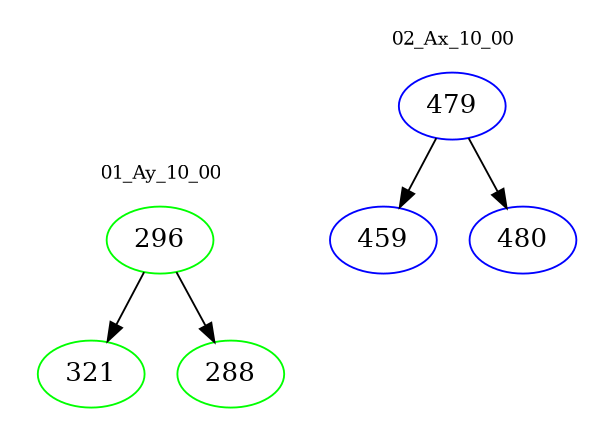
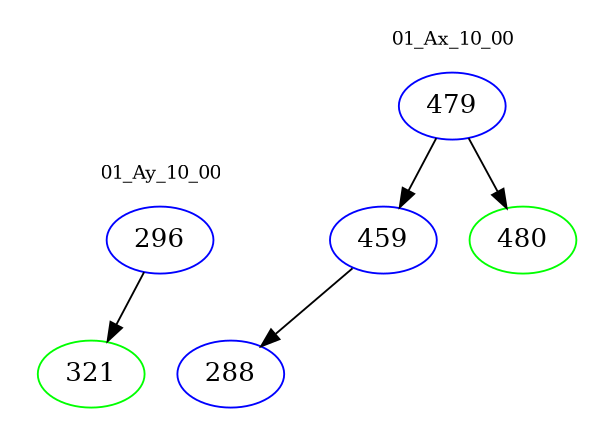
cluster "02_Ax_10_00": label "02_Ax_10_00" -> "01_Ax_10_00"
node "296": color green -> blue
node "480": color blue -> green
edge "296" -> "288": now "459" -> "288"
node "288": color green -> blue
